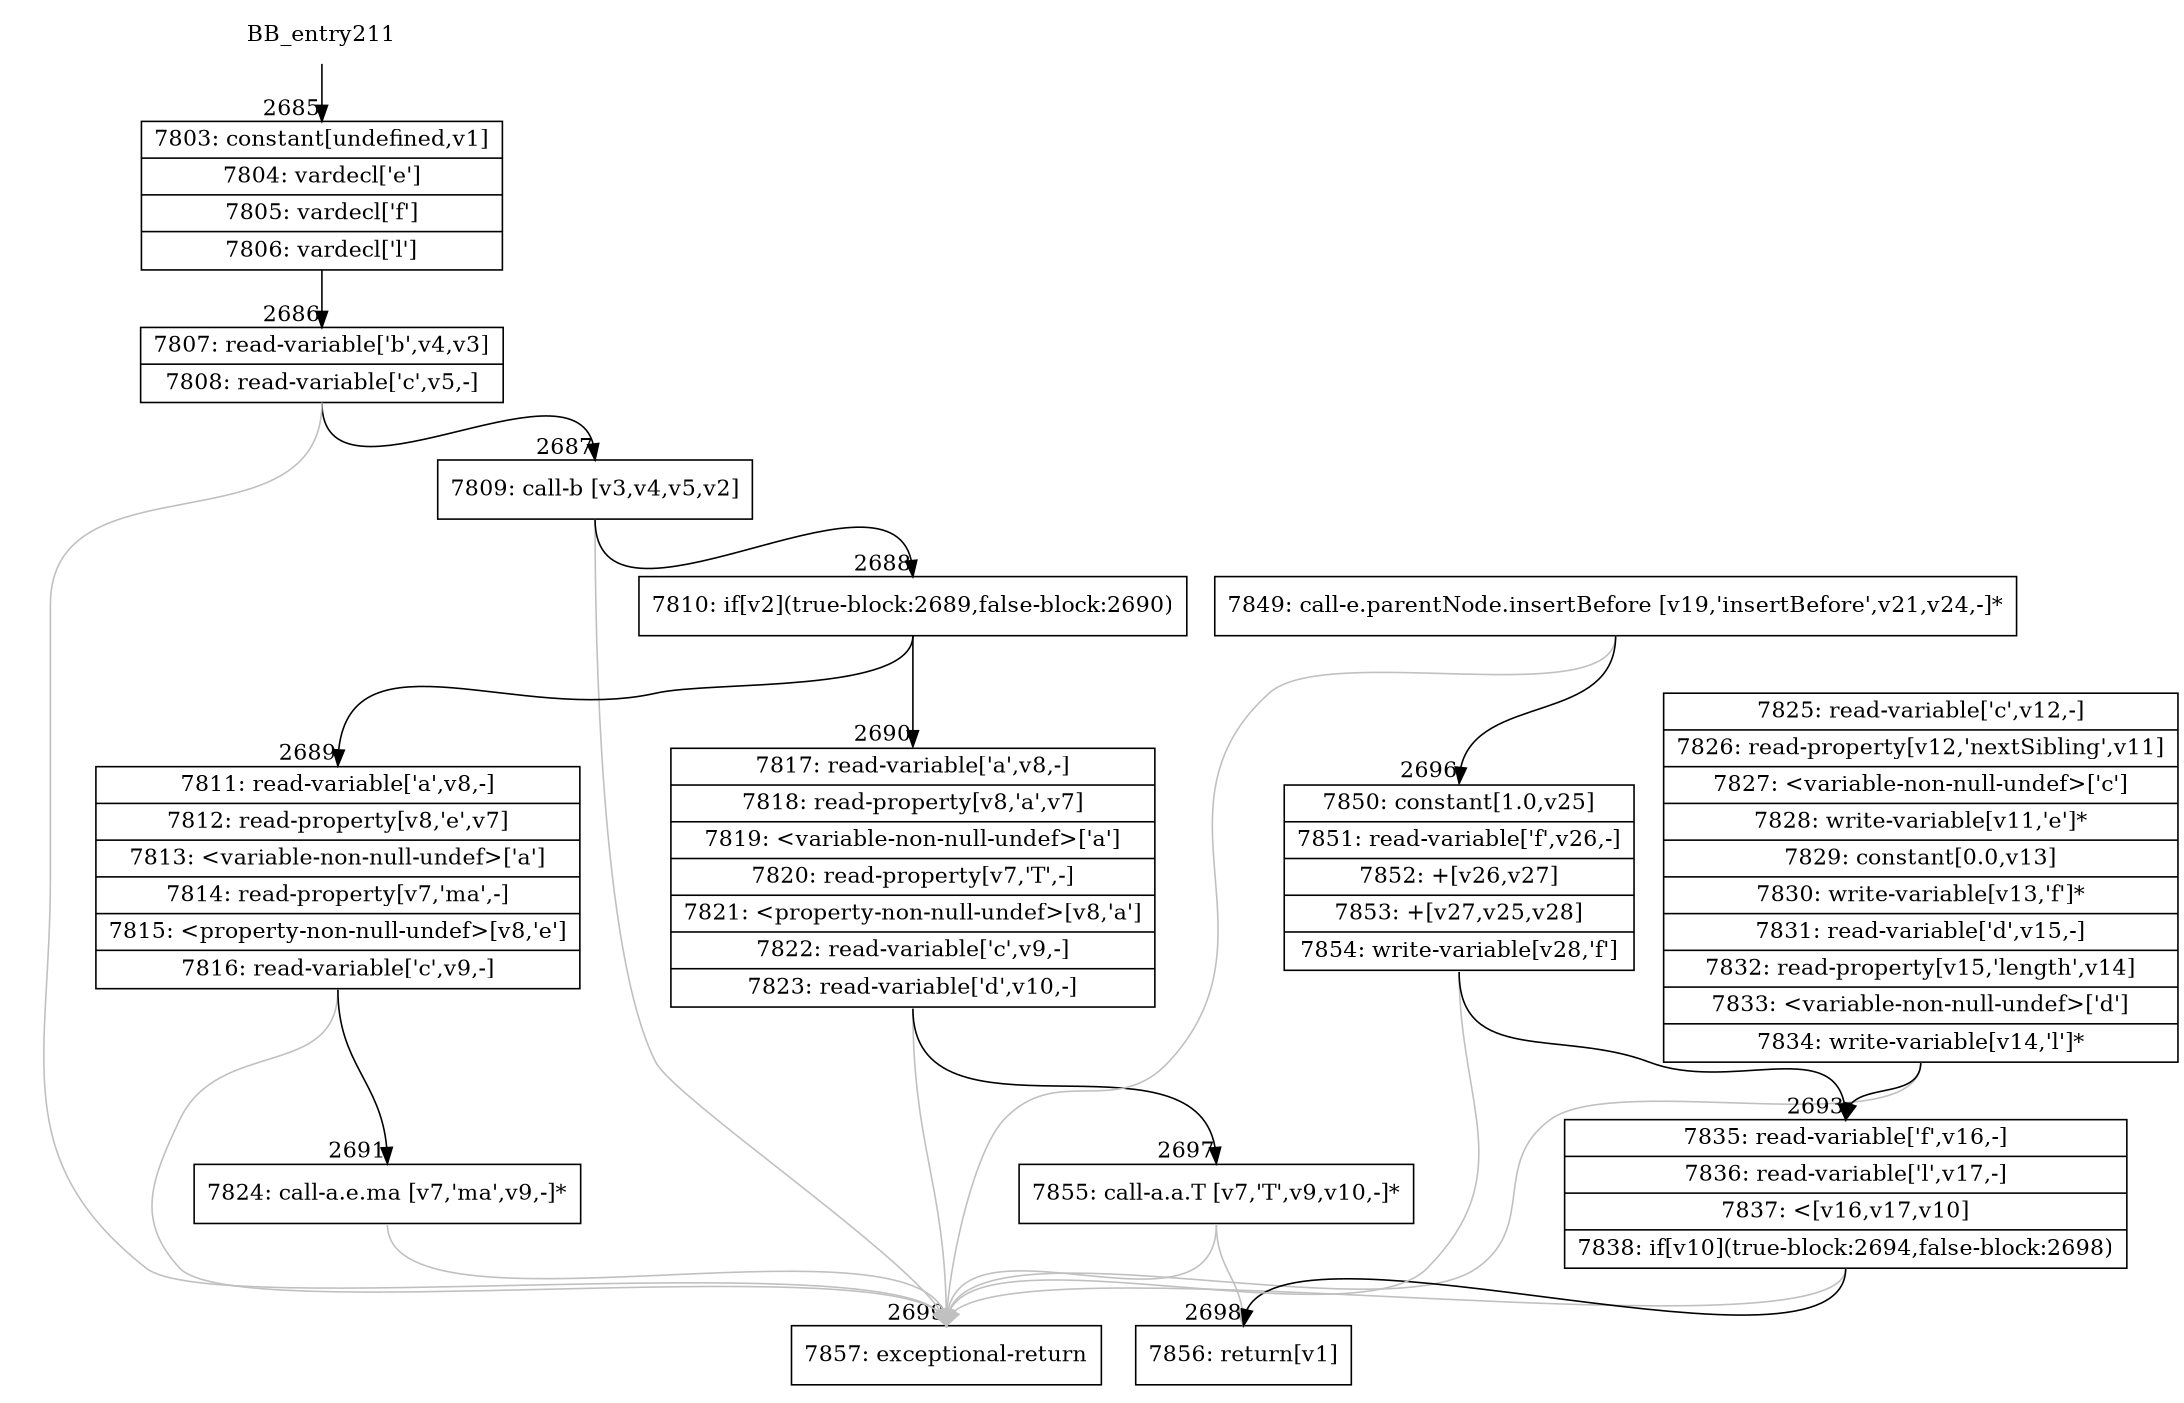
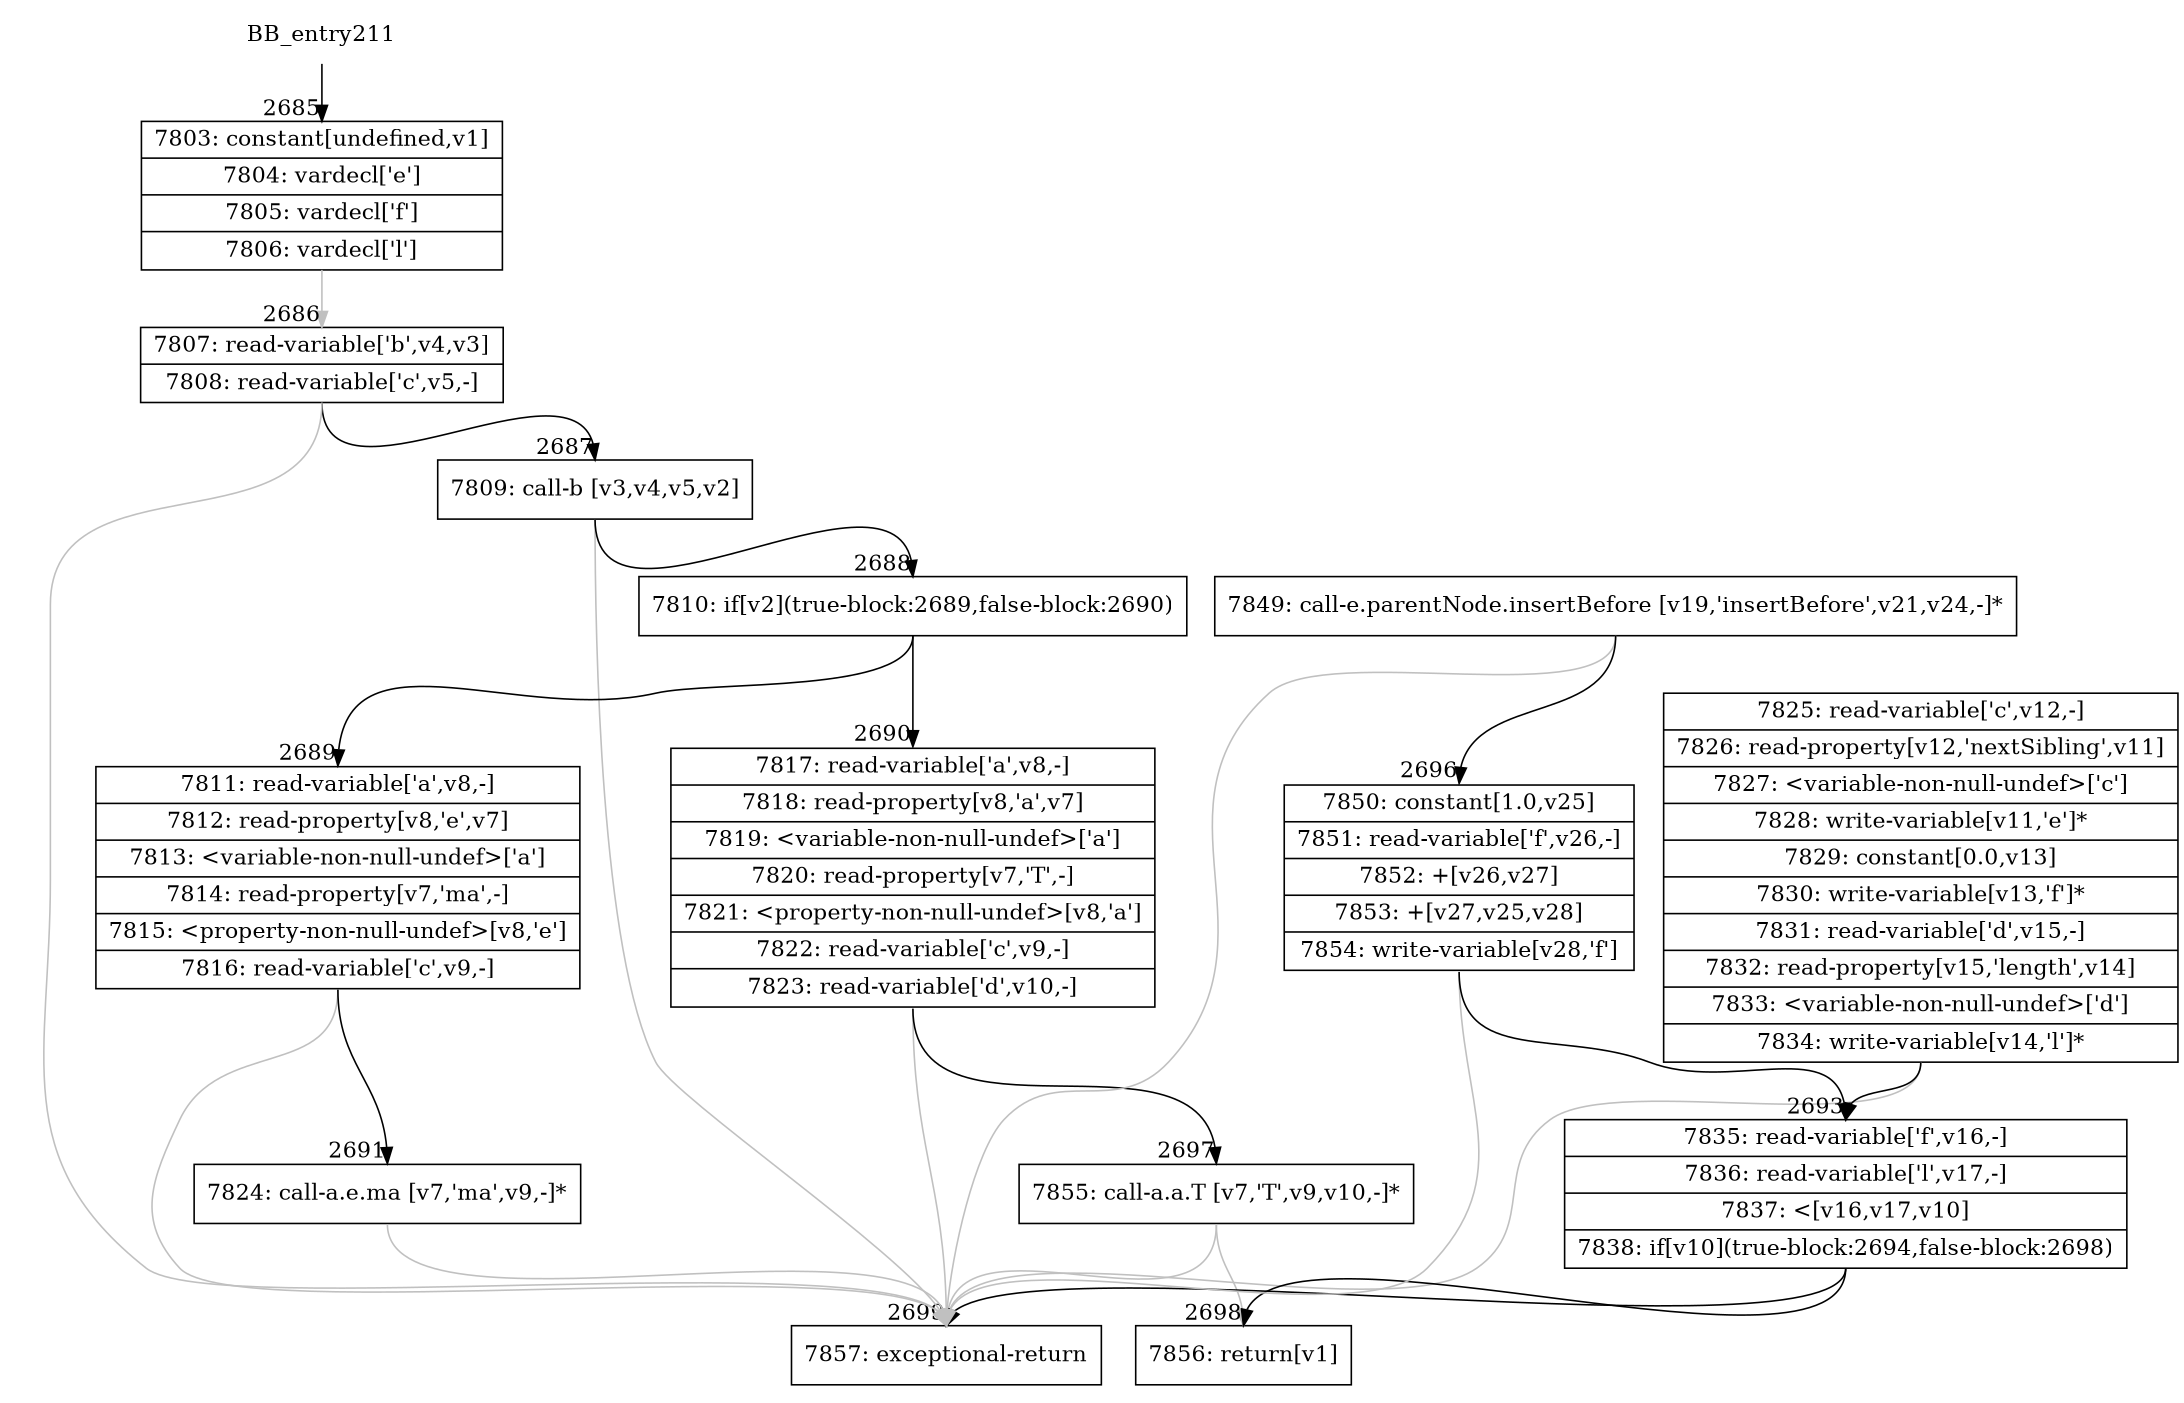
edge "7803: constant[undefined,v1]" -> "7807: read-variable['b',v4,v3]": color black -> gray
edge "7835: read-variable['f',v16,-]" -> "7857: exceptional-return": color gray -> black
